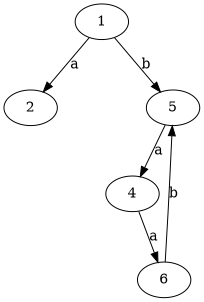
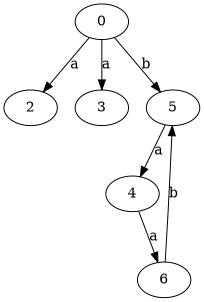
node "1": label "1" -> "0"
node "3": added
